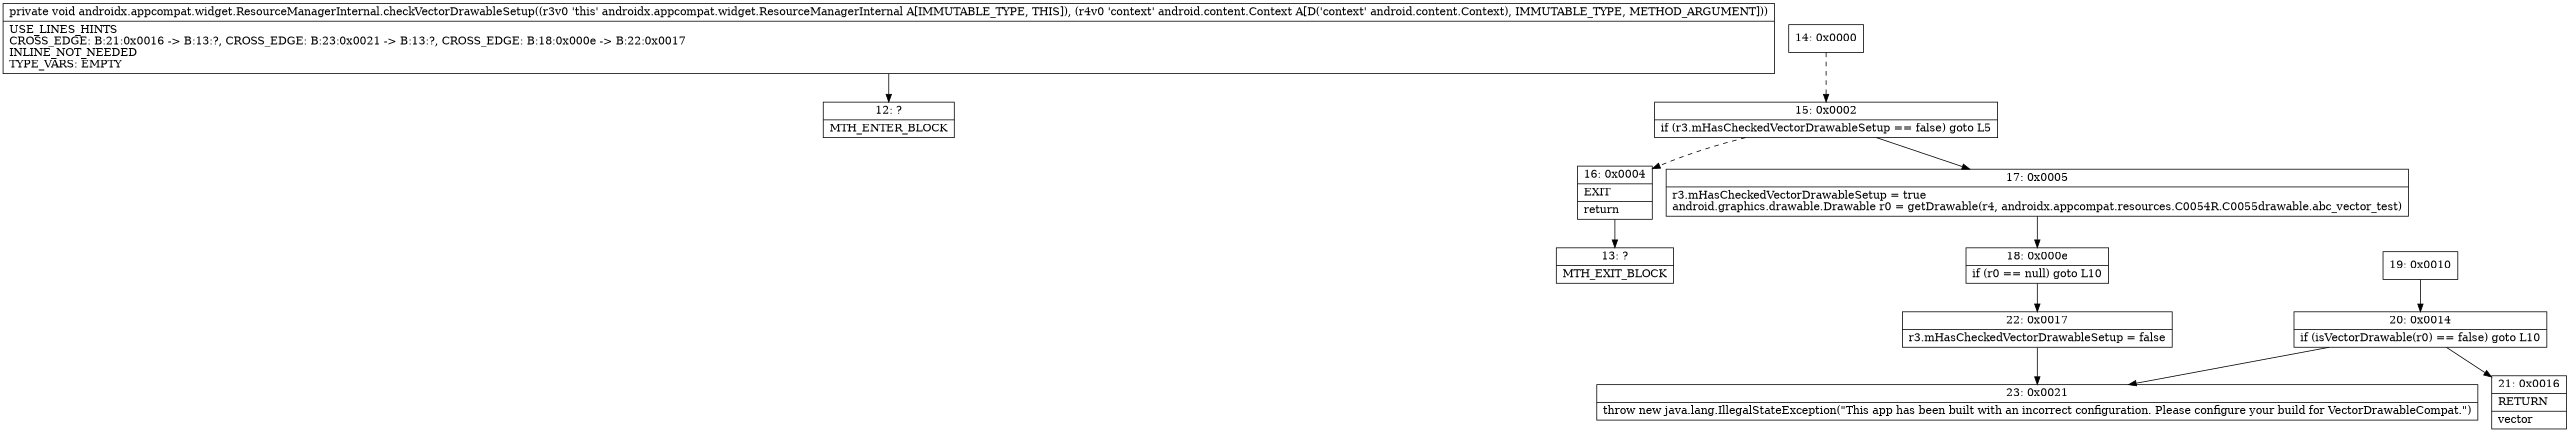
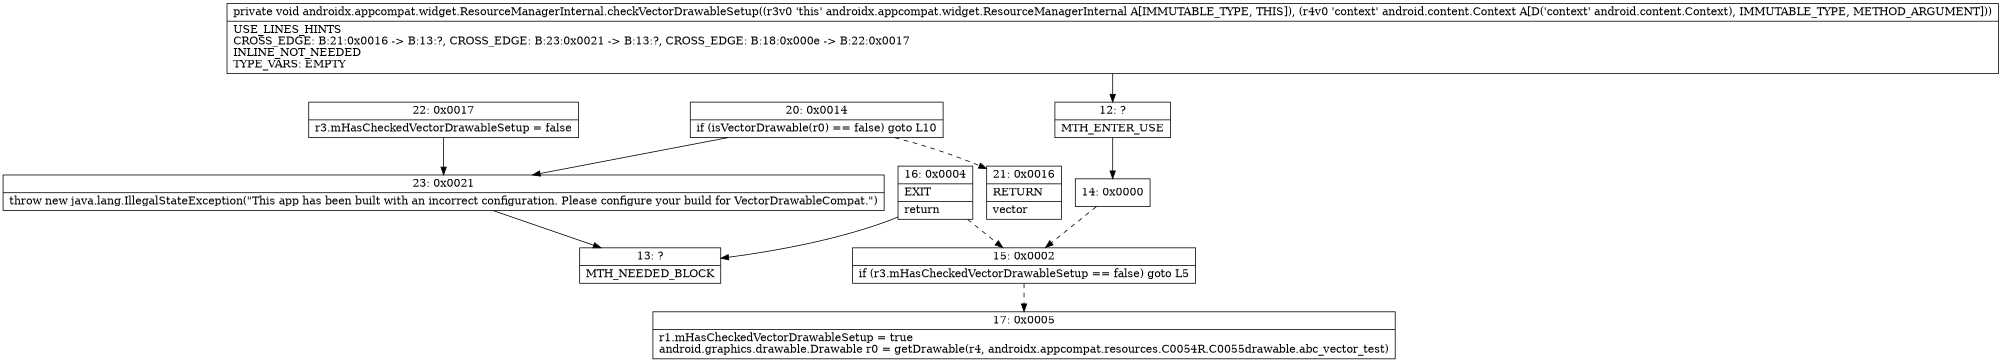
node "12: ?": text "MTH_ENTER_BLOCK" -> "MTH_ENTER_USE"
edge "15: 0x0002" -> "16: 0x0004": reversed
edge "15: 0x0002" -> "17: 0x0005": style solid -> dashed
edge "12: ?" -> "14: 0x0000": added
node "17: 0x0005": text "r3.mHasCheckedVectorDrawableSetup = true" -> "r1.mHasCheckedVectorDrawableSetup = true"
edge "23: 0x0021" -> "13: ?": added
node "18: 0x000e": removed
node "19: 0x0010": removed
node "13: ?": text "MTH_EXIT_BLOCK" -> "MTH_NEEDED_BLOCK"
edge "20: 0x0014" -> "21: 0x0016": style solid -> dashed
